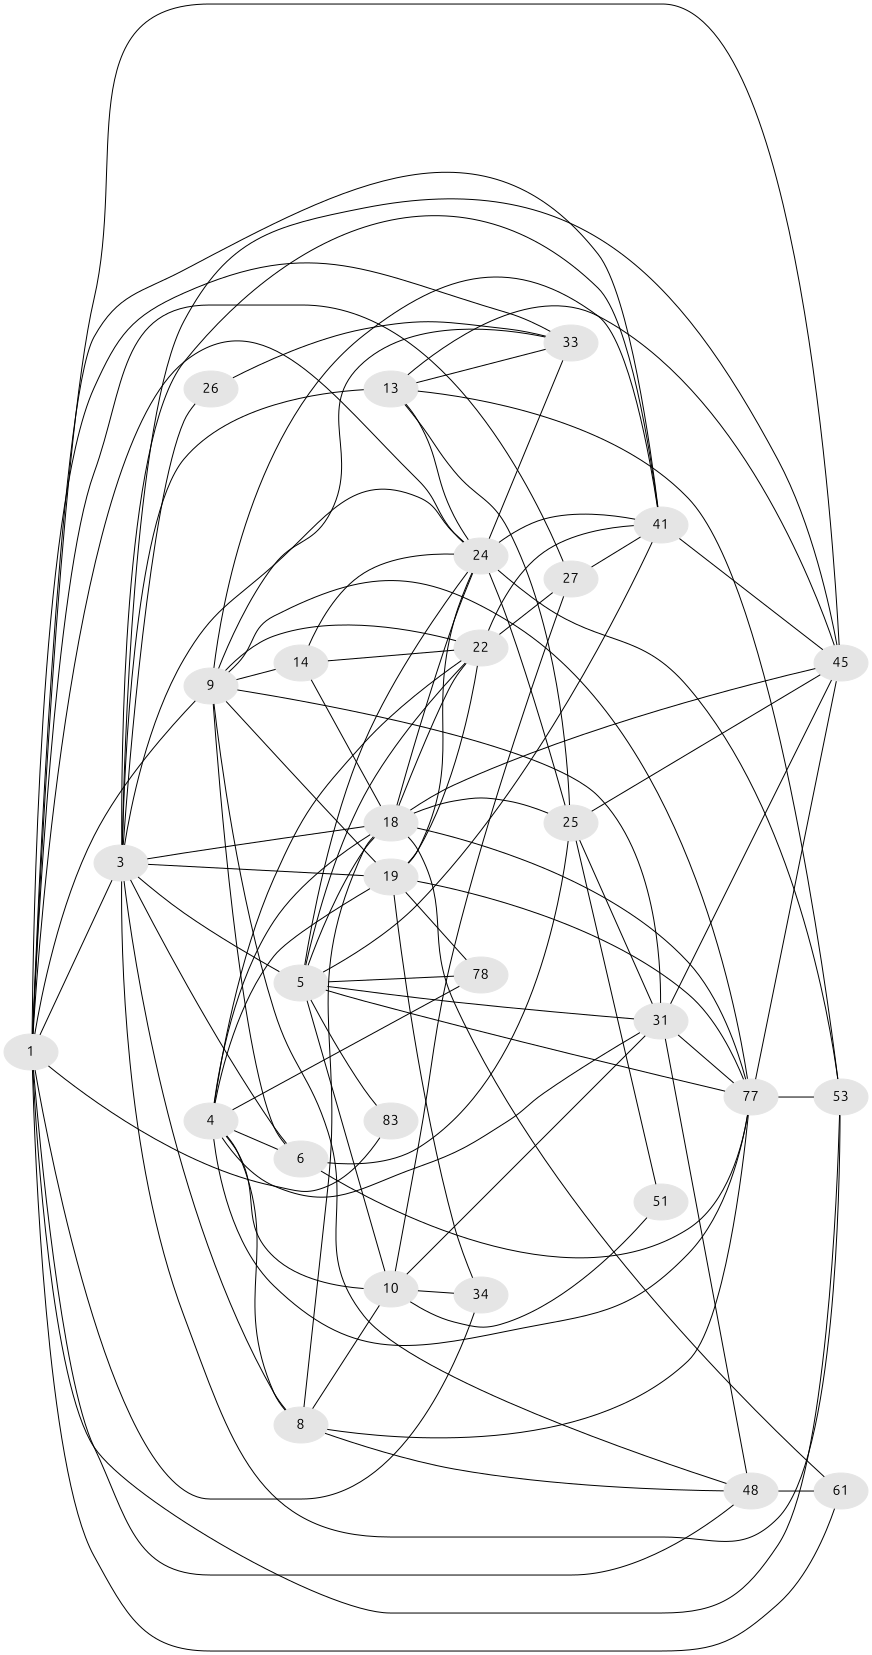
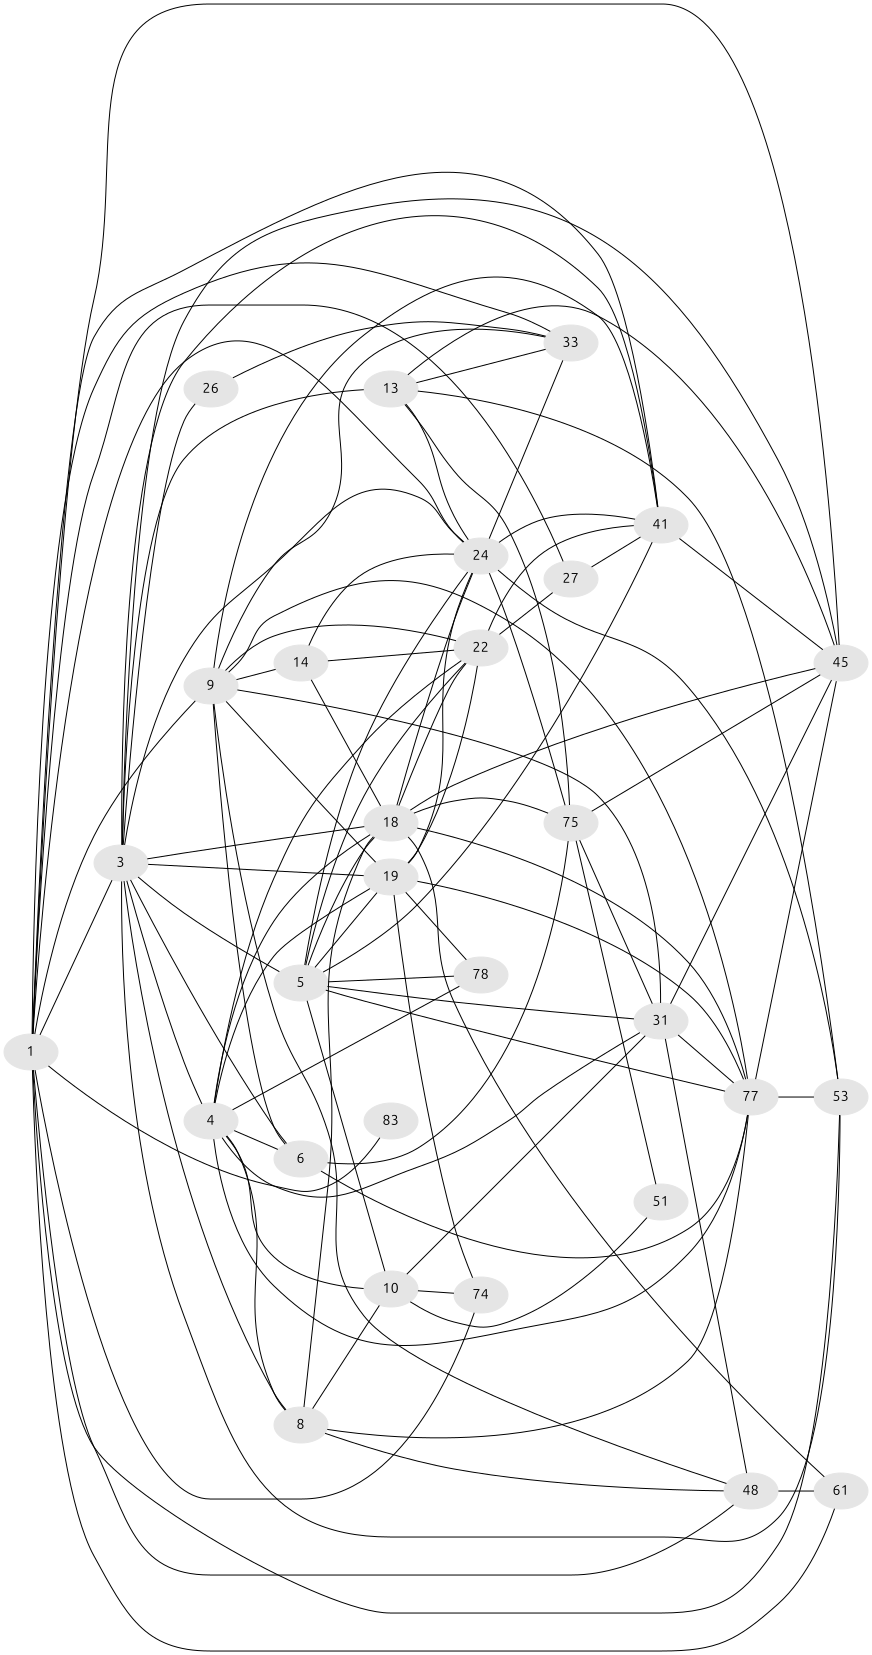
node "25": label "25" -> "75"
edge "27" -- "10": removed
edge "3" -- "4": added
edge "5" -- "83": now "5" -- "19"
node "34": label "34" -> "74"
